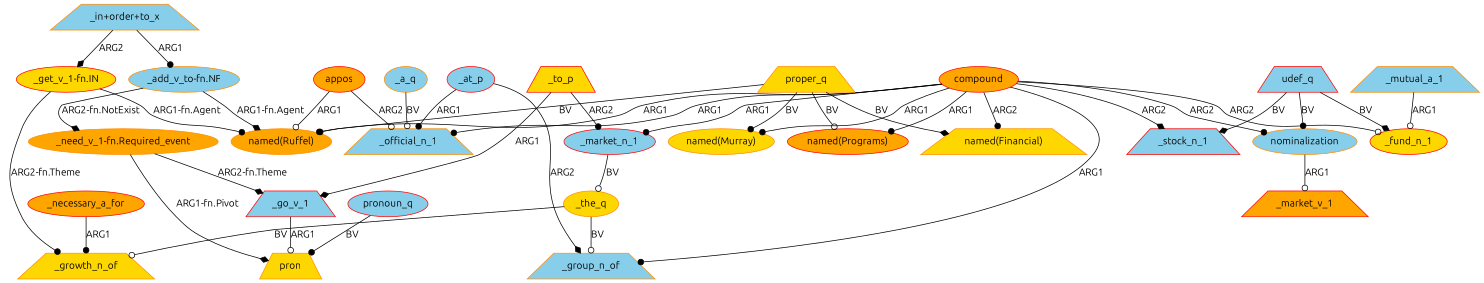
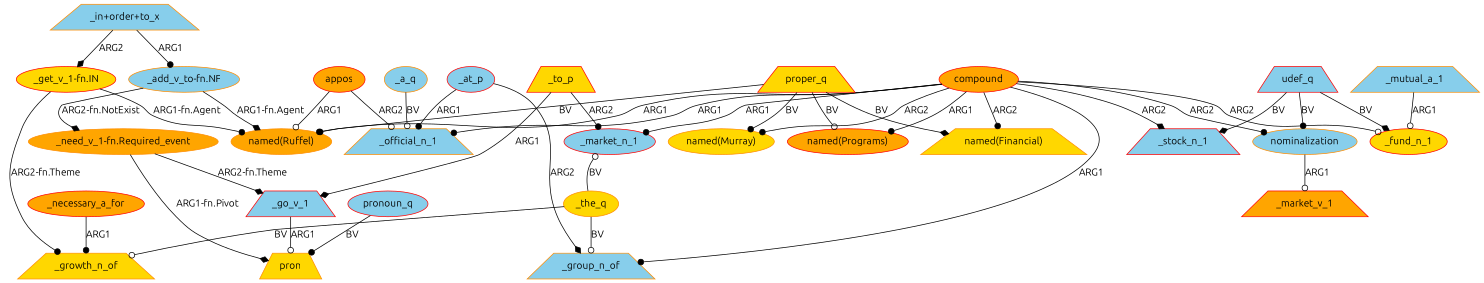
node "proper_q": color darkorange -> red
edge "compound" -> "named(Murray)": label "ARG1" -> "ARG2"
edge "_market_n_1" -> "_the_q": reversed
